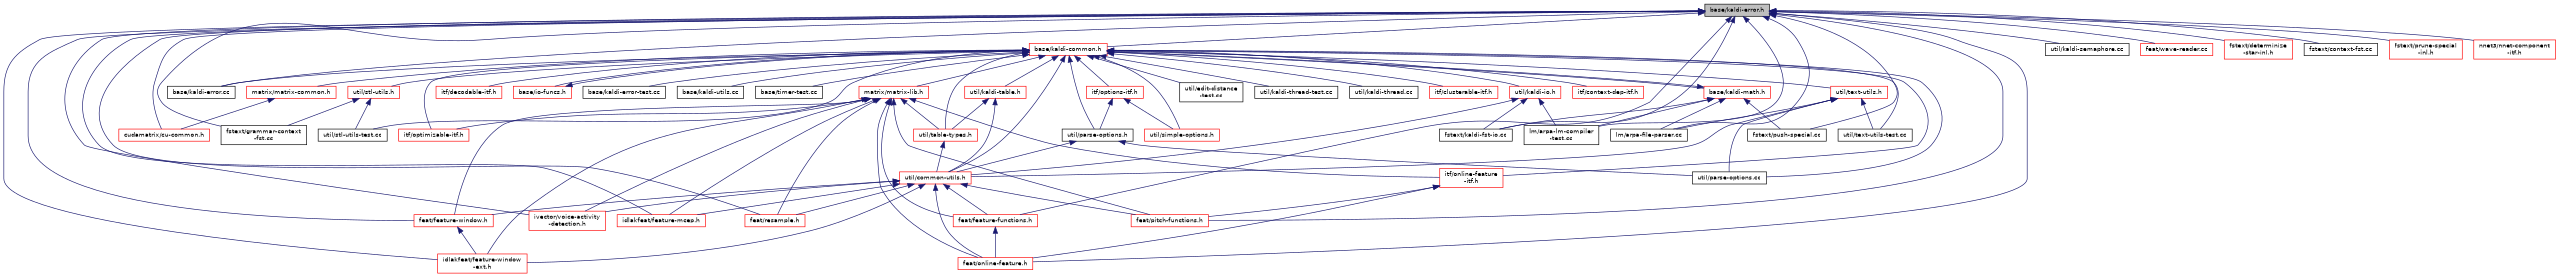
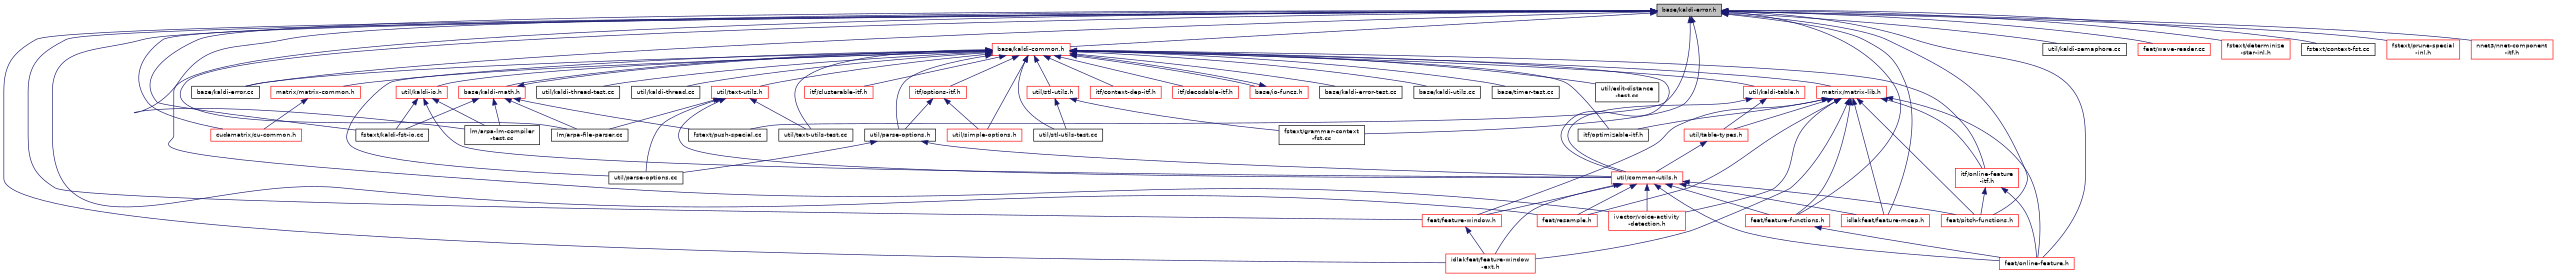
edge "util/table-types.h" -> "base/kaldi-common.h": removed
node "itf/optimizable-itf.h": color red -> black
